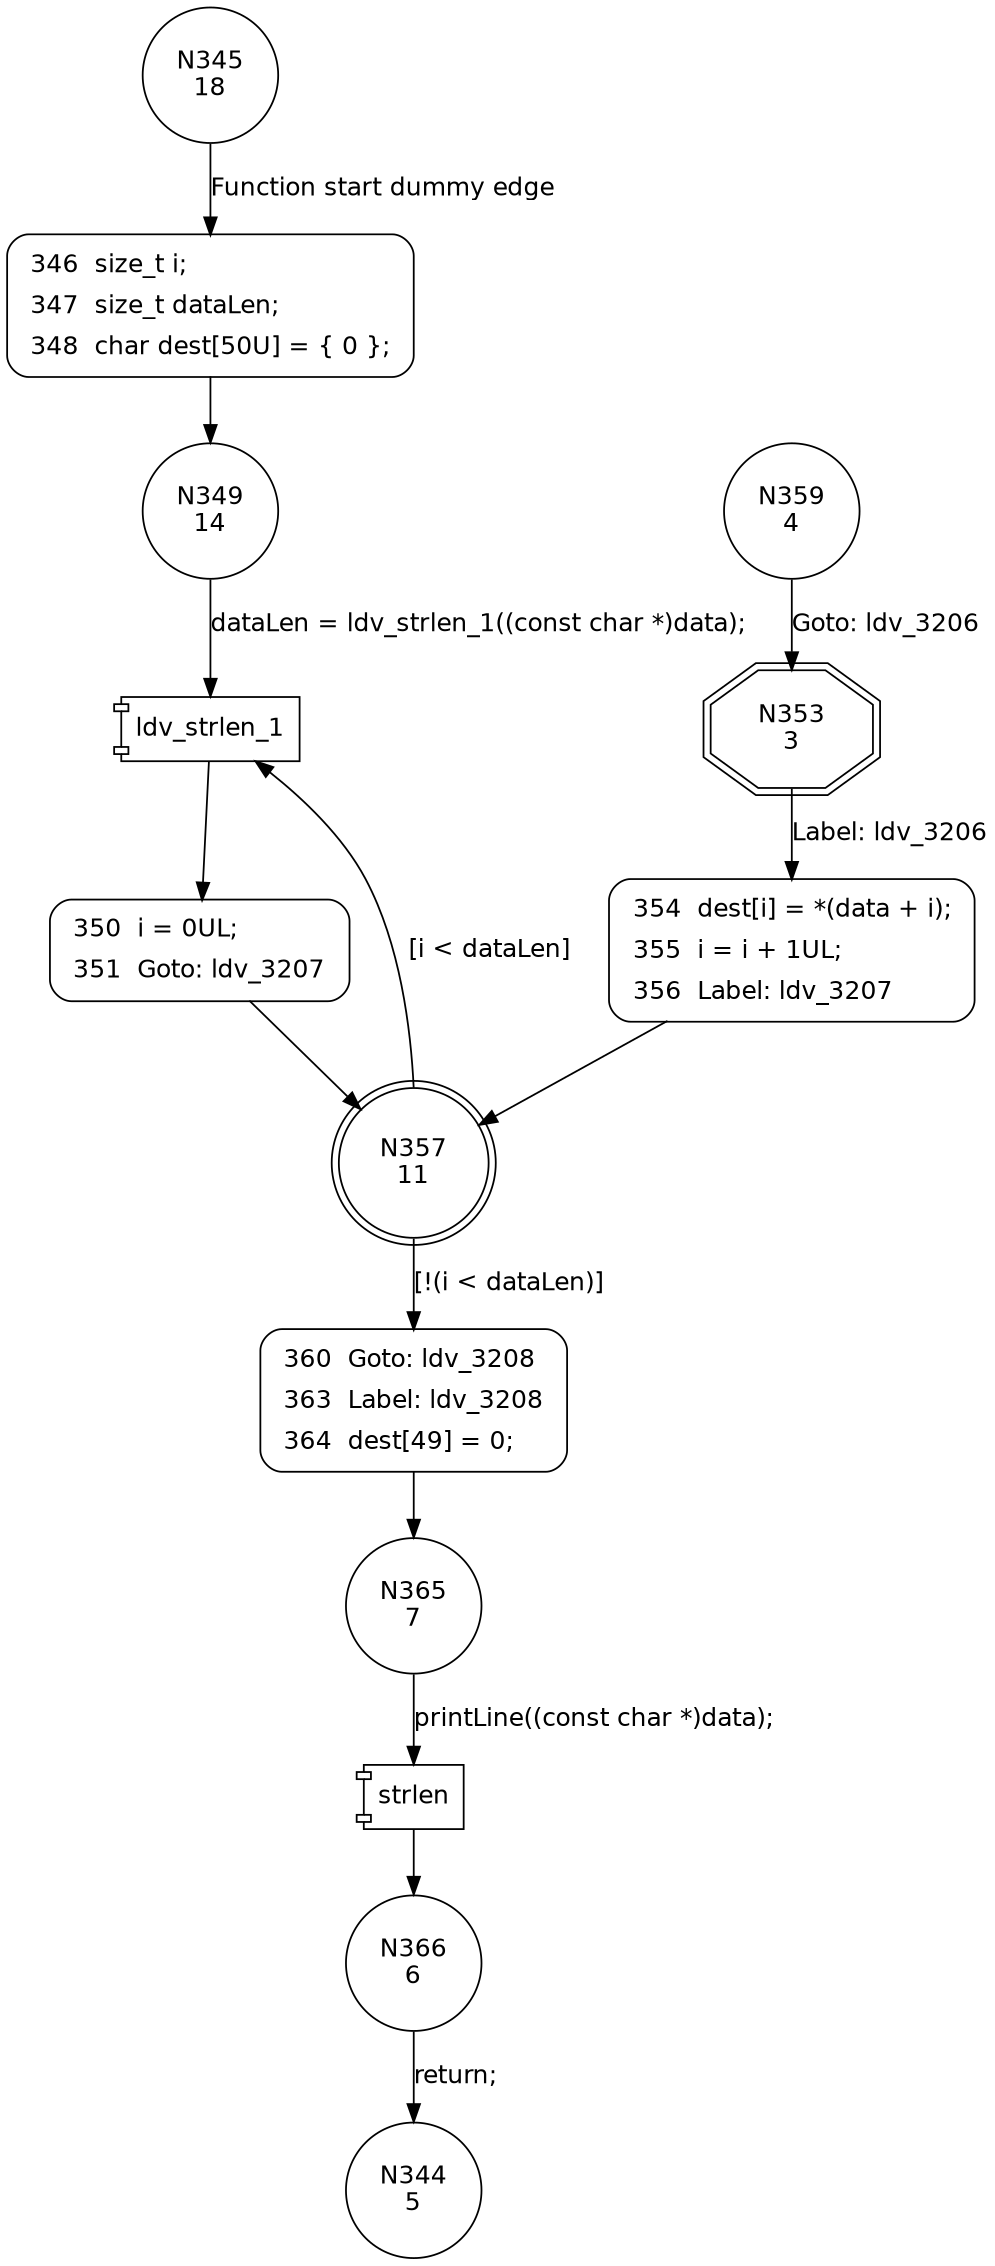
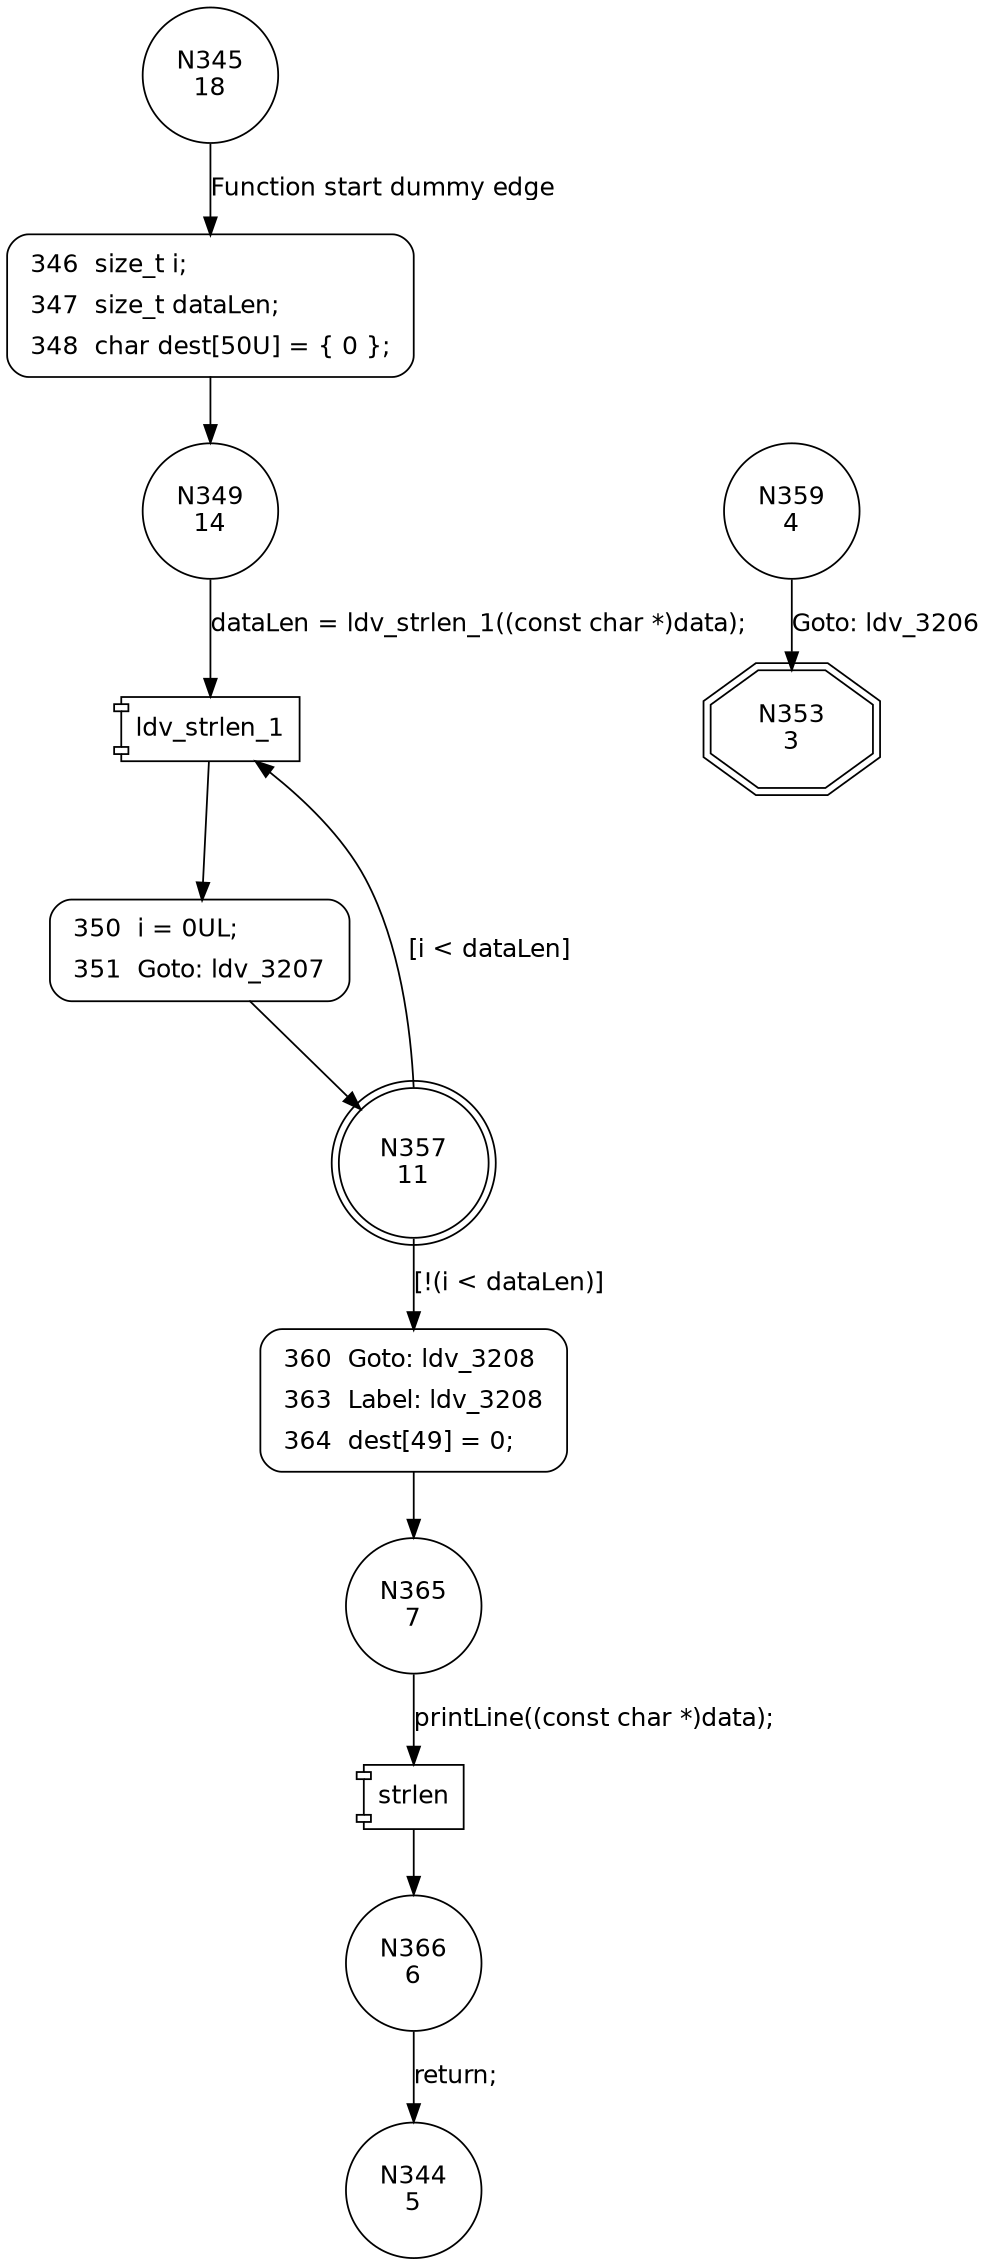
node "354": removed
